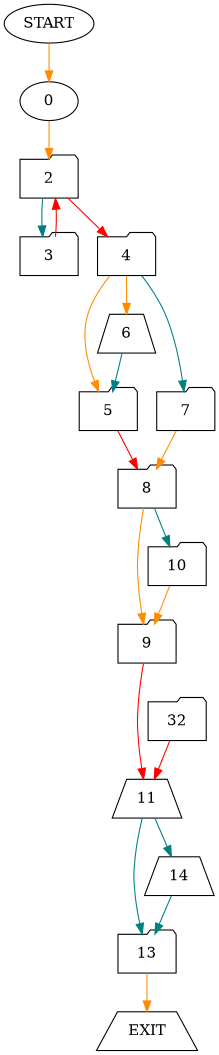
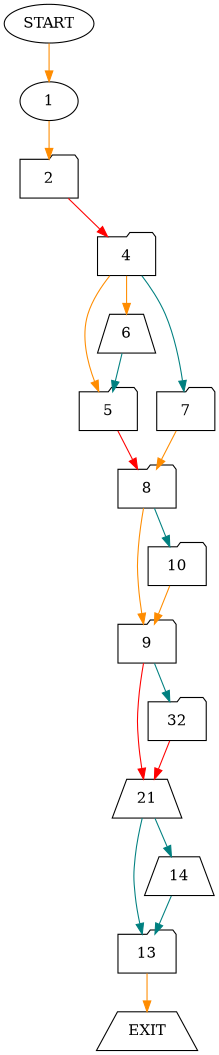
node "0": label "0" -> "1"
node "3": removed
edge "9" -> "32": added
node "11": label "11" -> "21"
